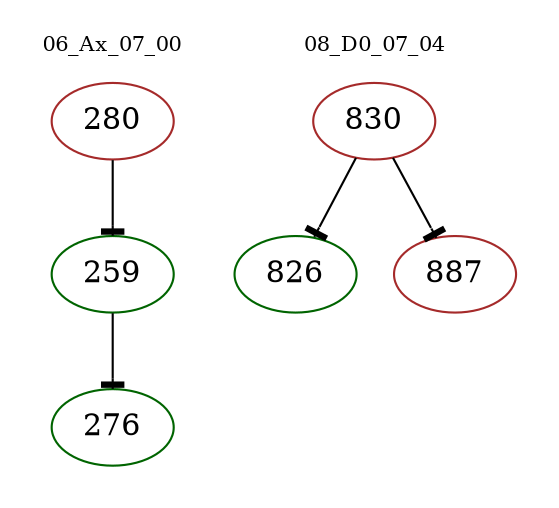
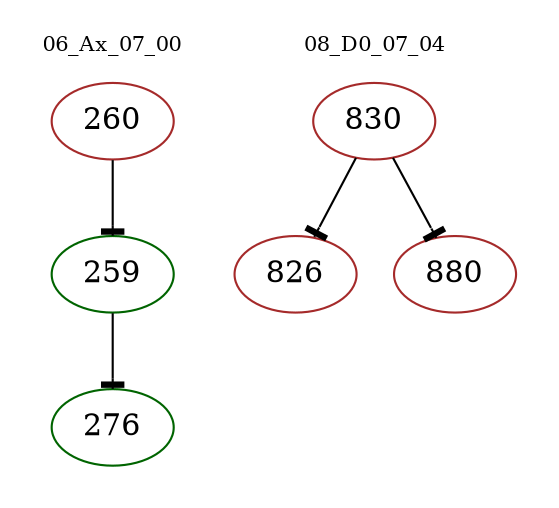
node "280": label "280" -> "260"
node "826": color darkgreen -> brown
node "887": label "887" -> "880"
